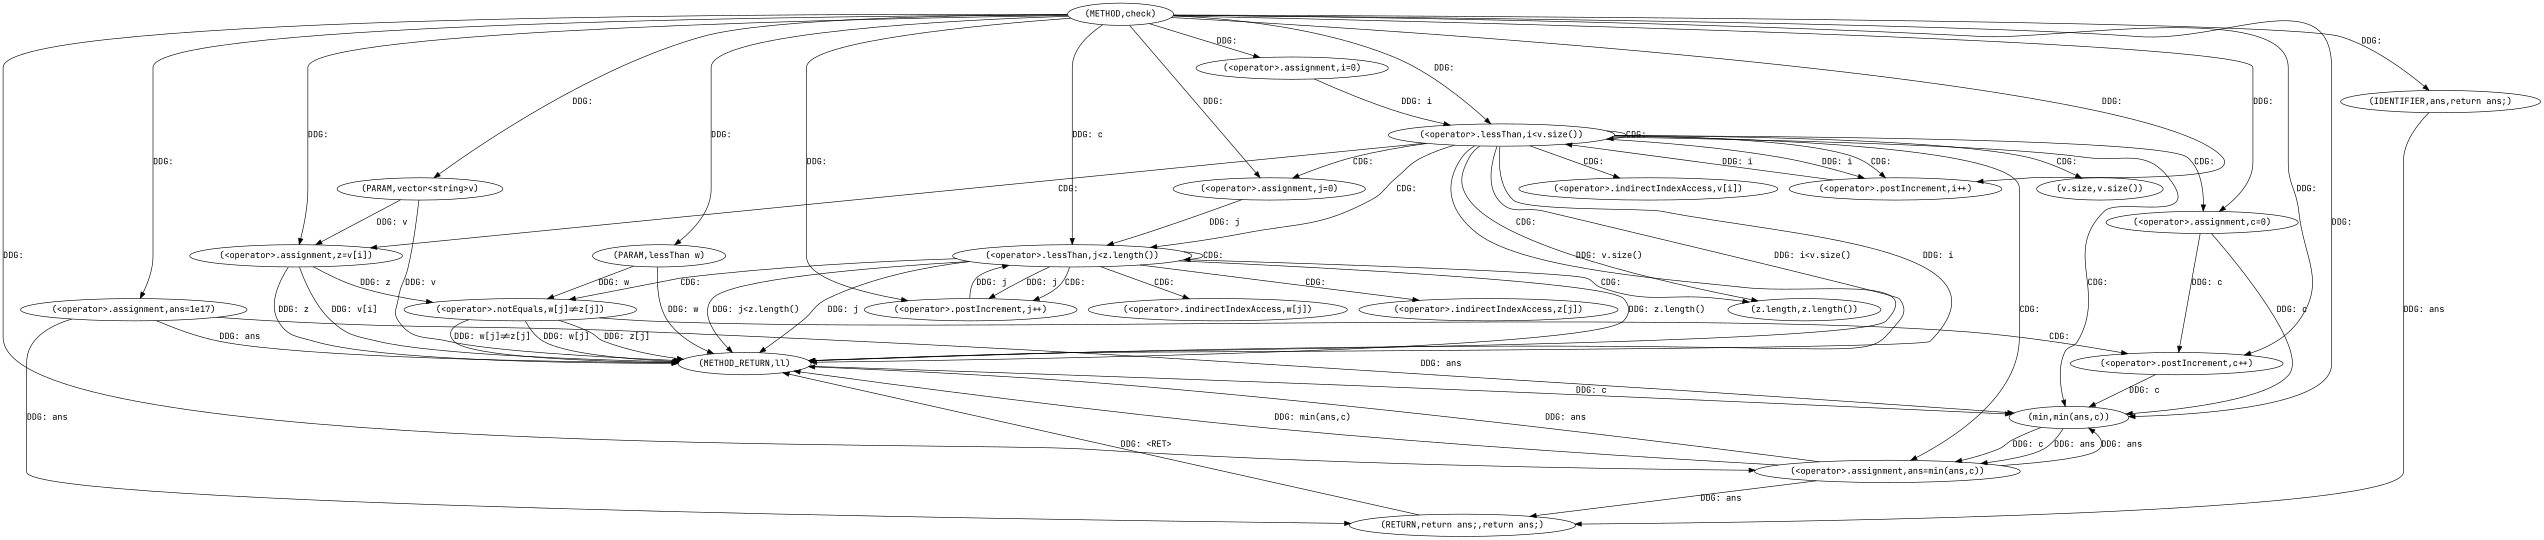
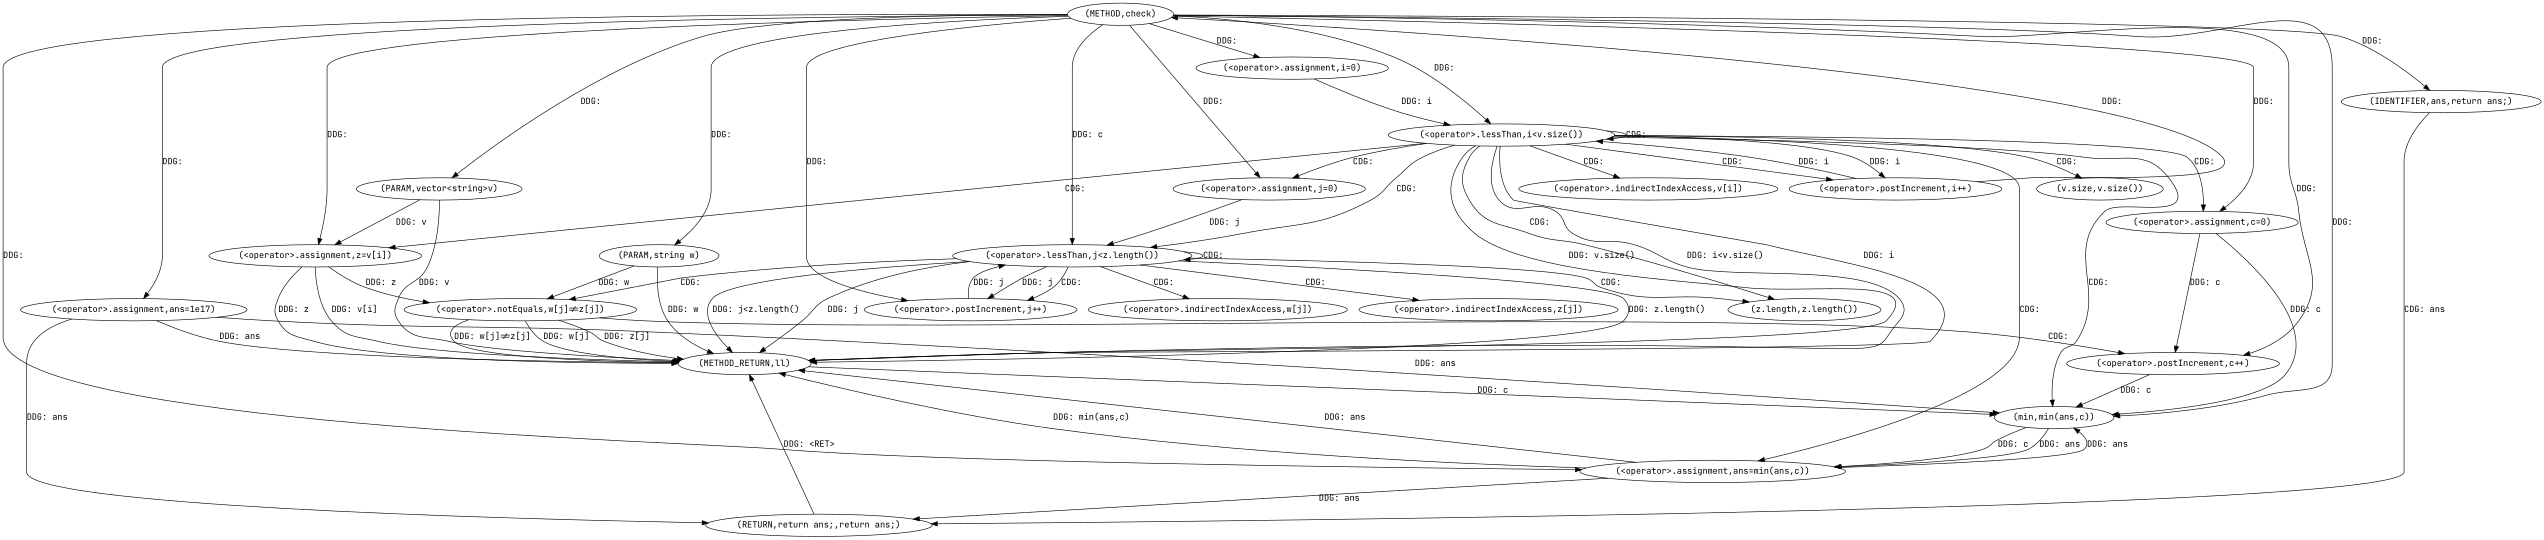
edge "(METHOD,check)" -> "(<operator>.postIncrement,i++)": reversed
node "(PARAM,lessThan w)": label "(PARAM,lessThan w)" -> "(PARAM,string w)"
edge "(IDENTIFIER,ans,return ans;)" -> "(RETURN,return ans;,return ans;)": label "DDG: ans" -> "CDG: ans"
